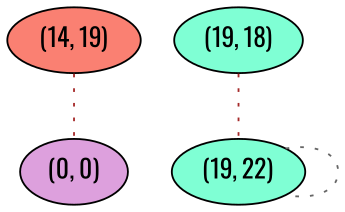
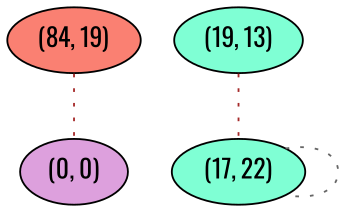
node "(14, 19)": label "(14, 19)" -> "(84, 19)"
node "(19, 18)": label "(19, 18)" -> "(19, 13)"
node "(19, 22)": label "(19, 22)" -> "(17, 22)"
